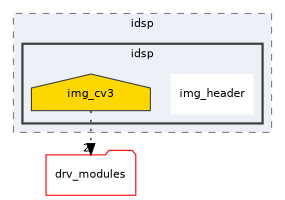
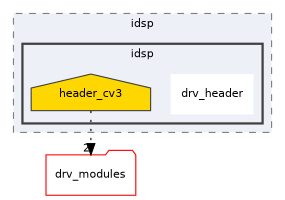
node "img_cv3": label "img_cv3" -> "header_cv3"
node "img_header": label "img_header" -> "drv_header"
